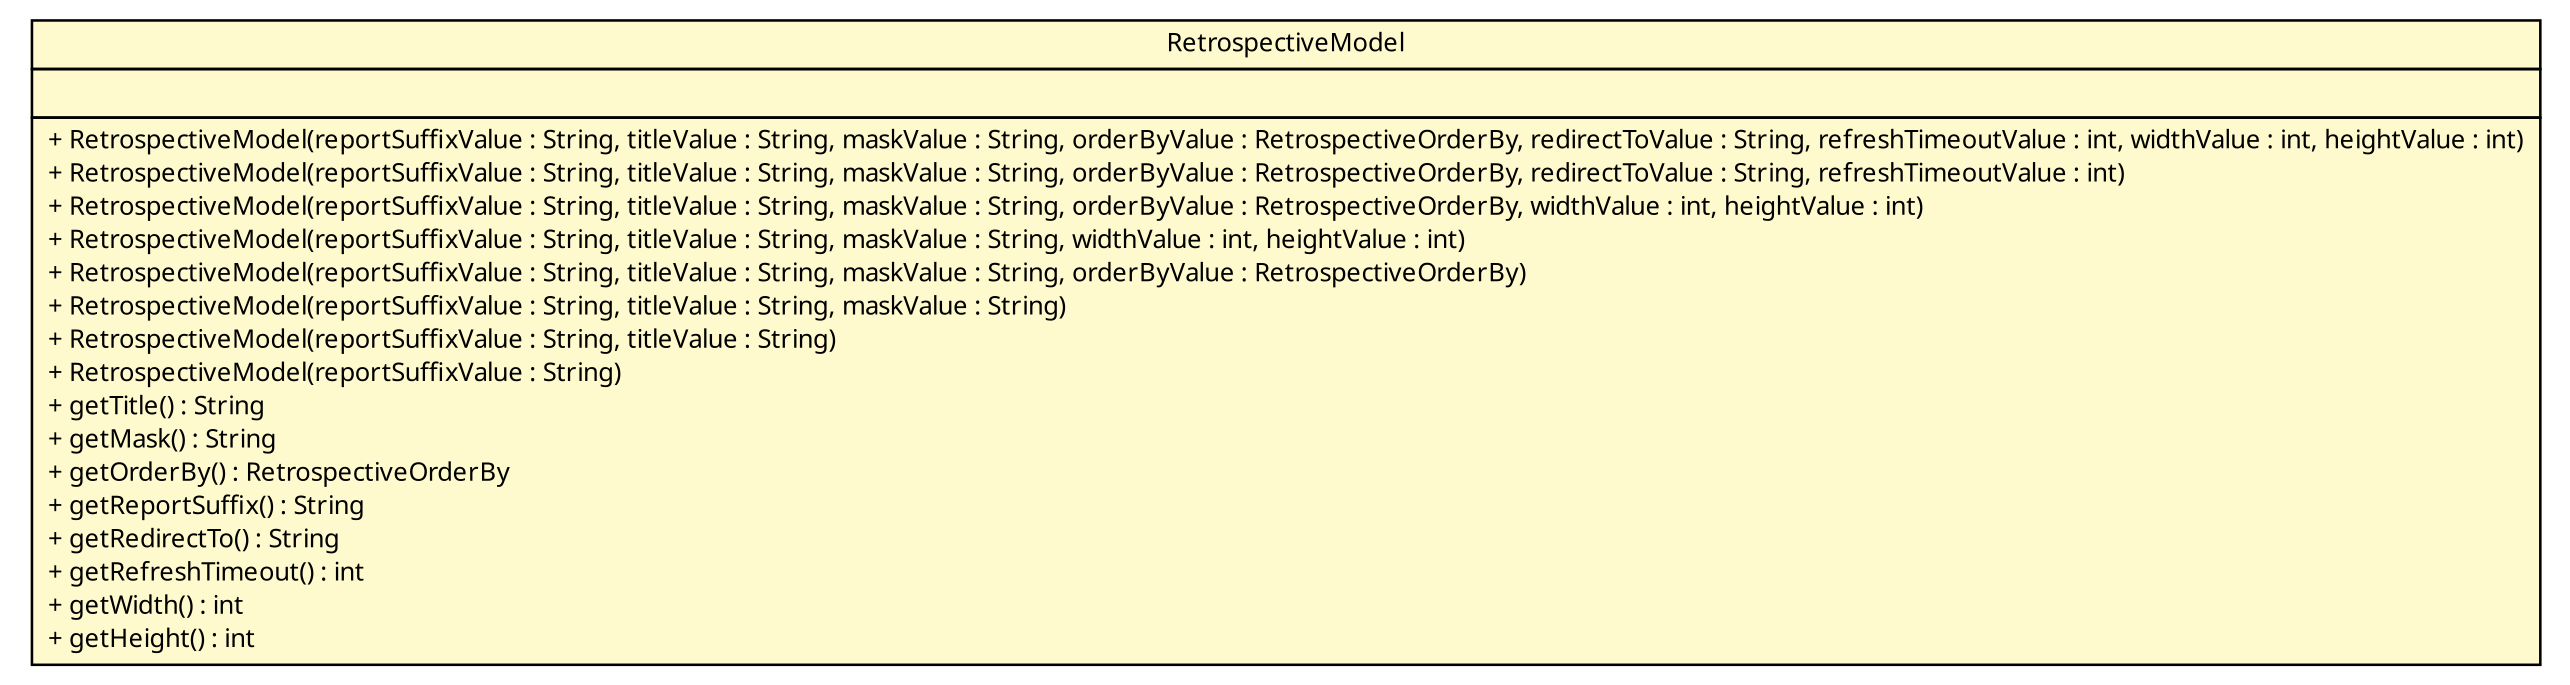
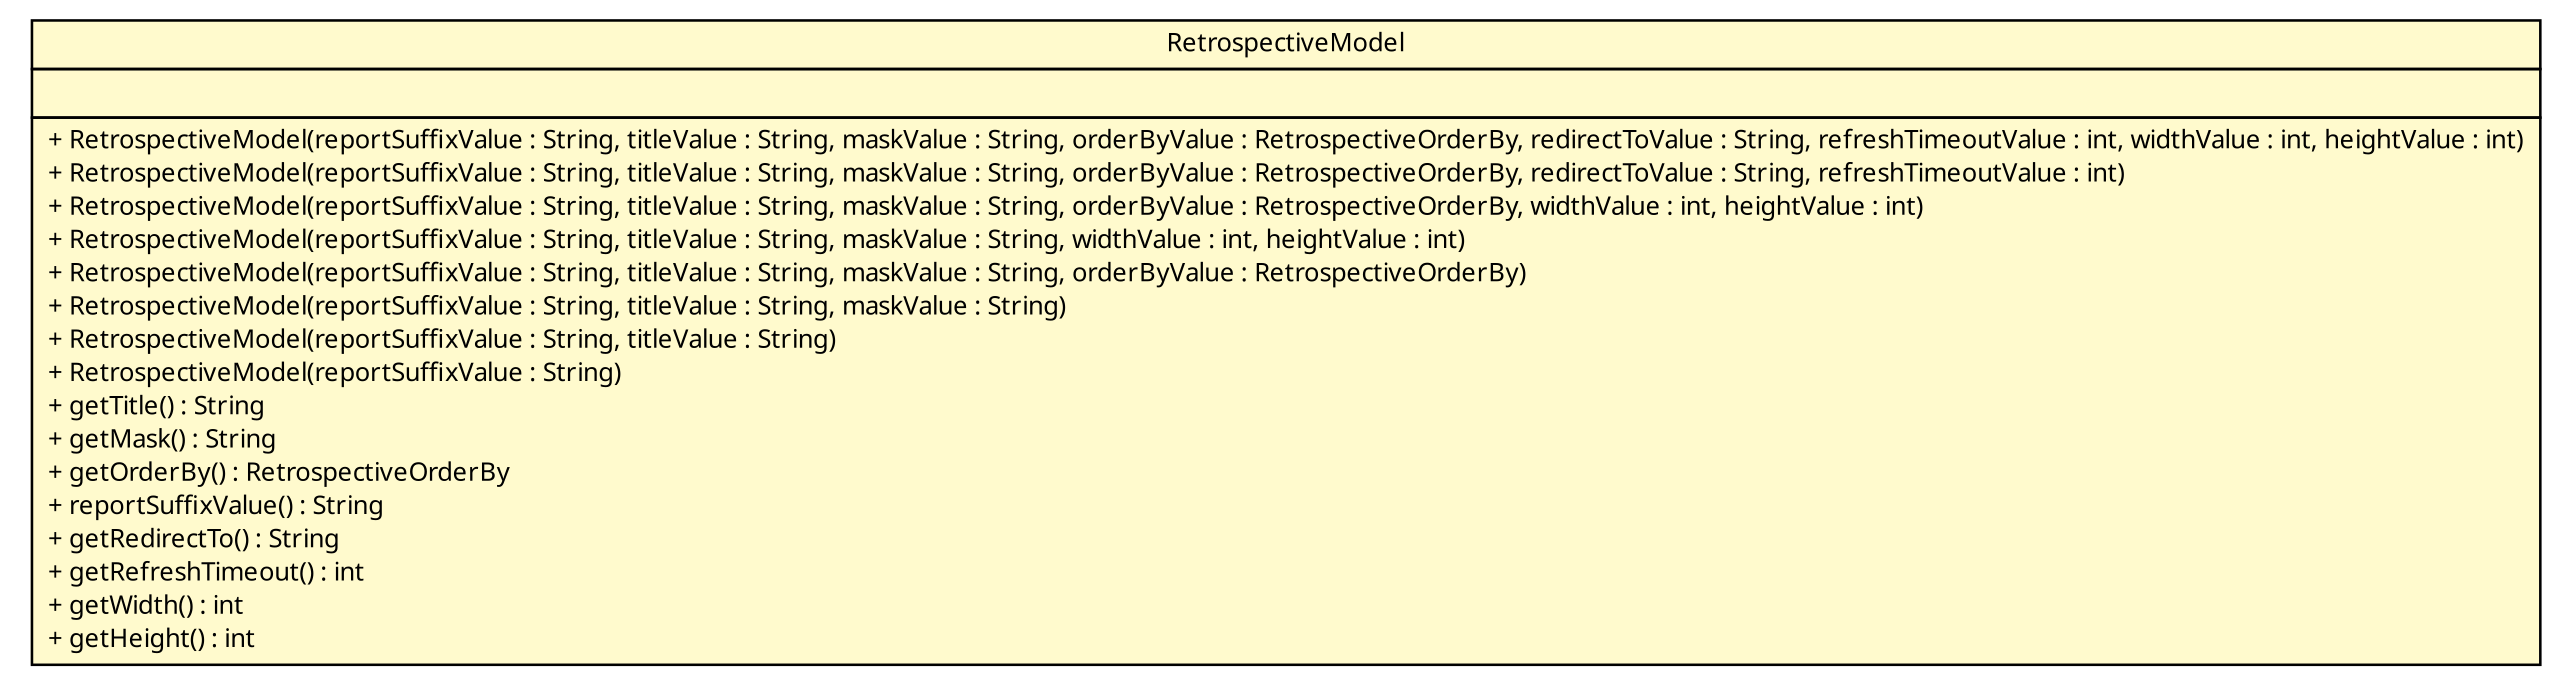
node "RetrospectiveModel": text "+ getReportSuffix() : String" -> "+ reportSuffixValue() : String"
